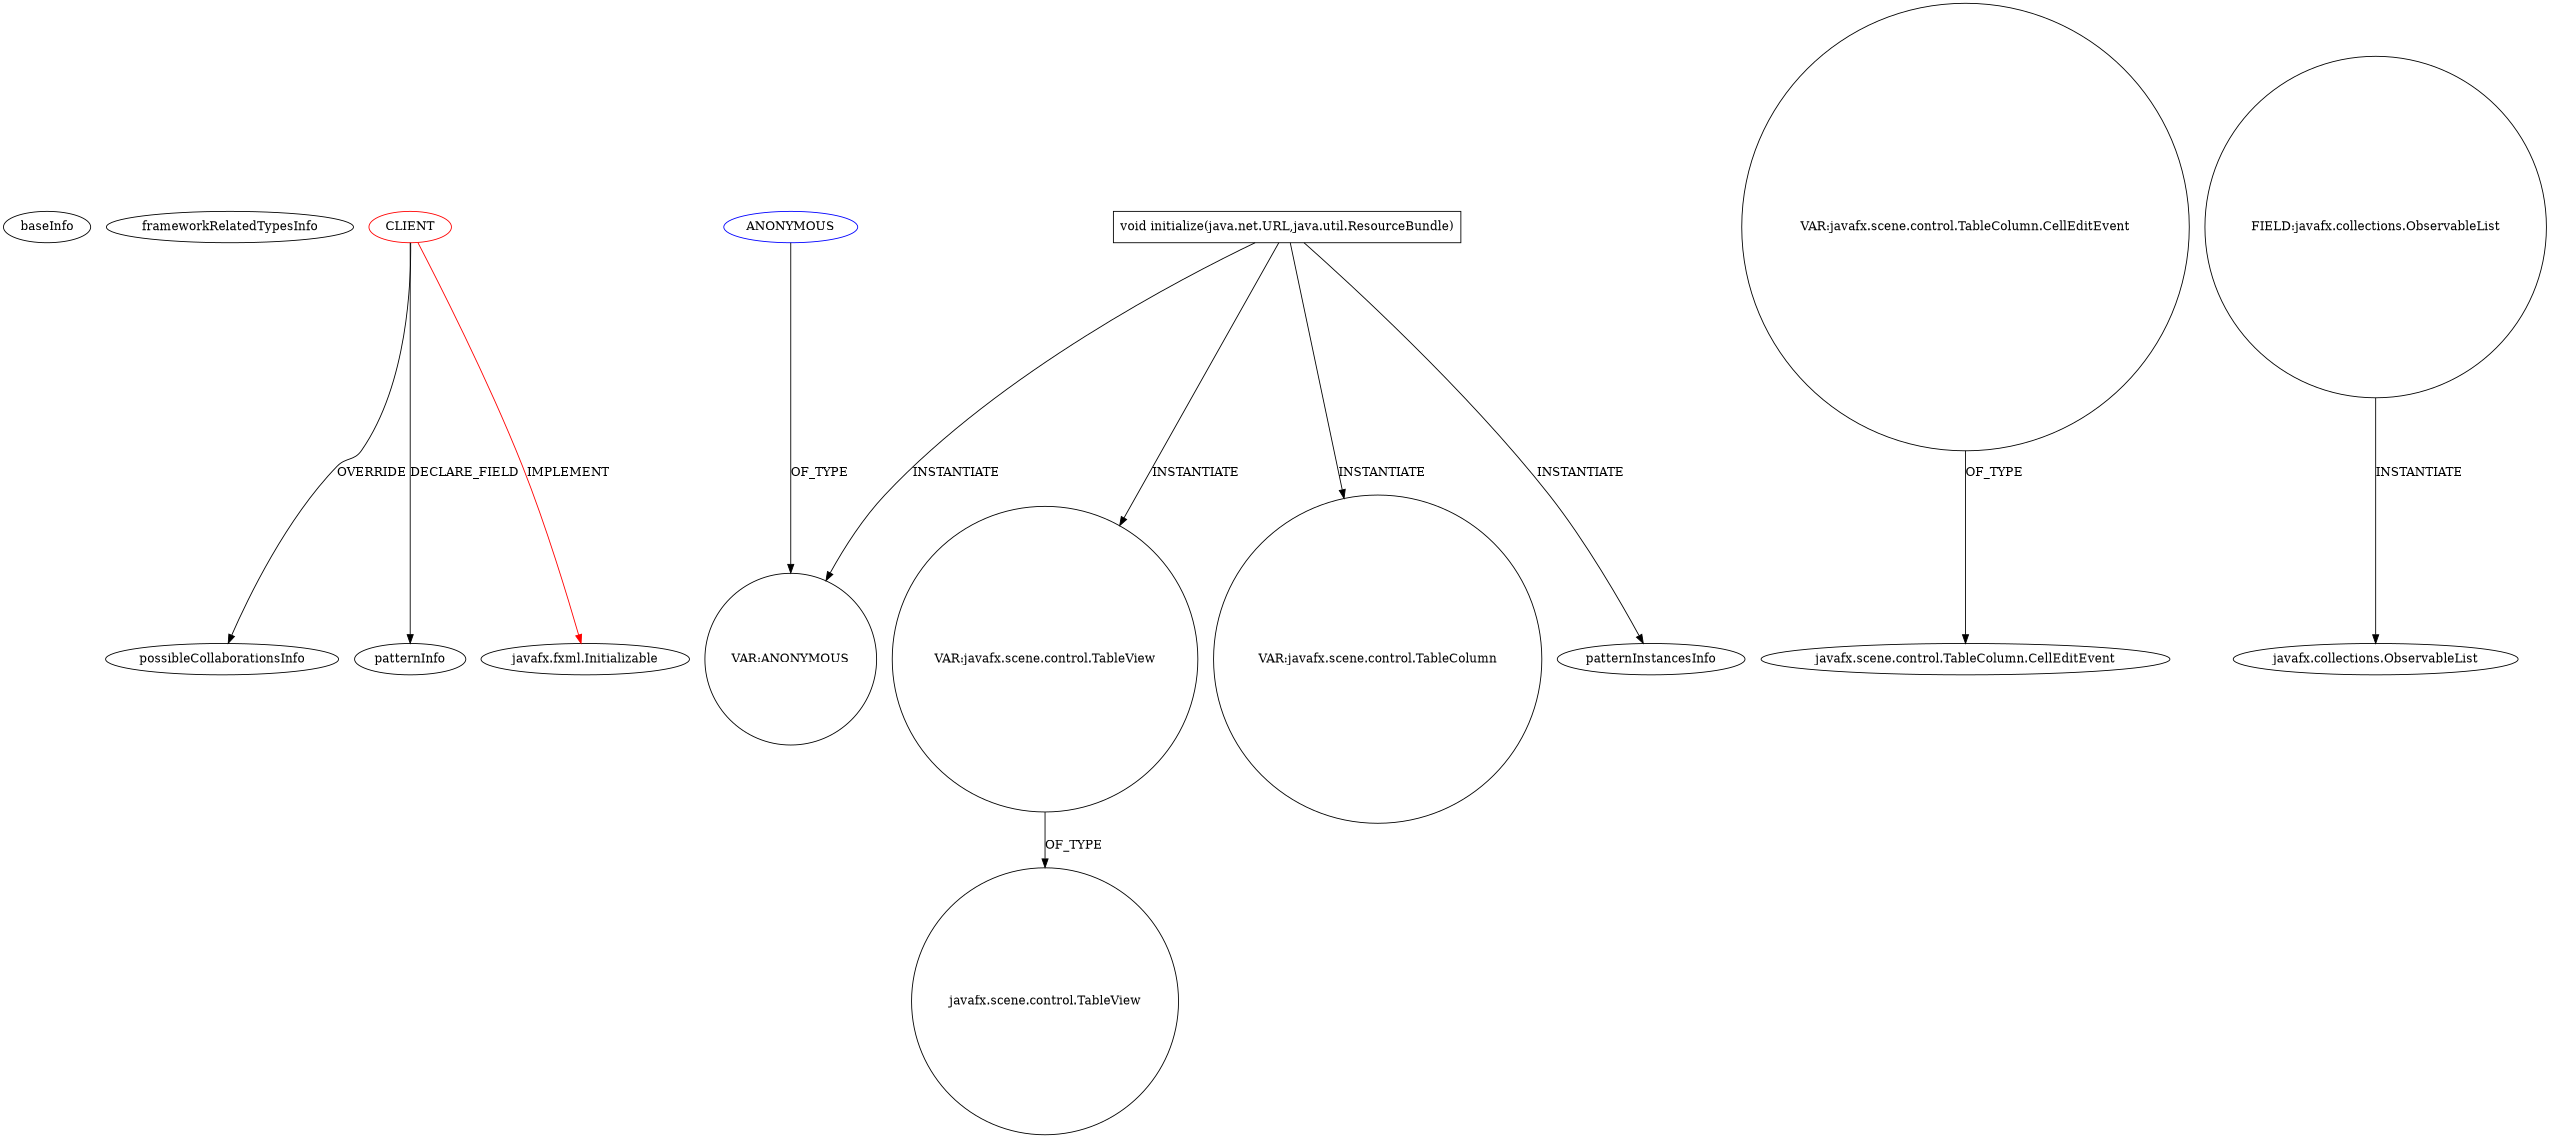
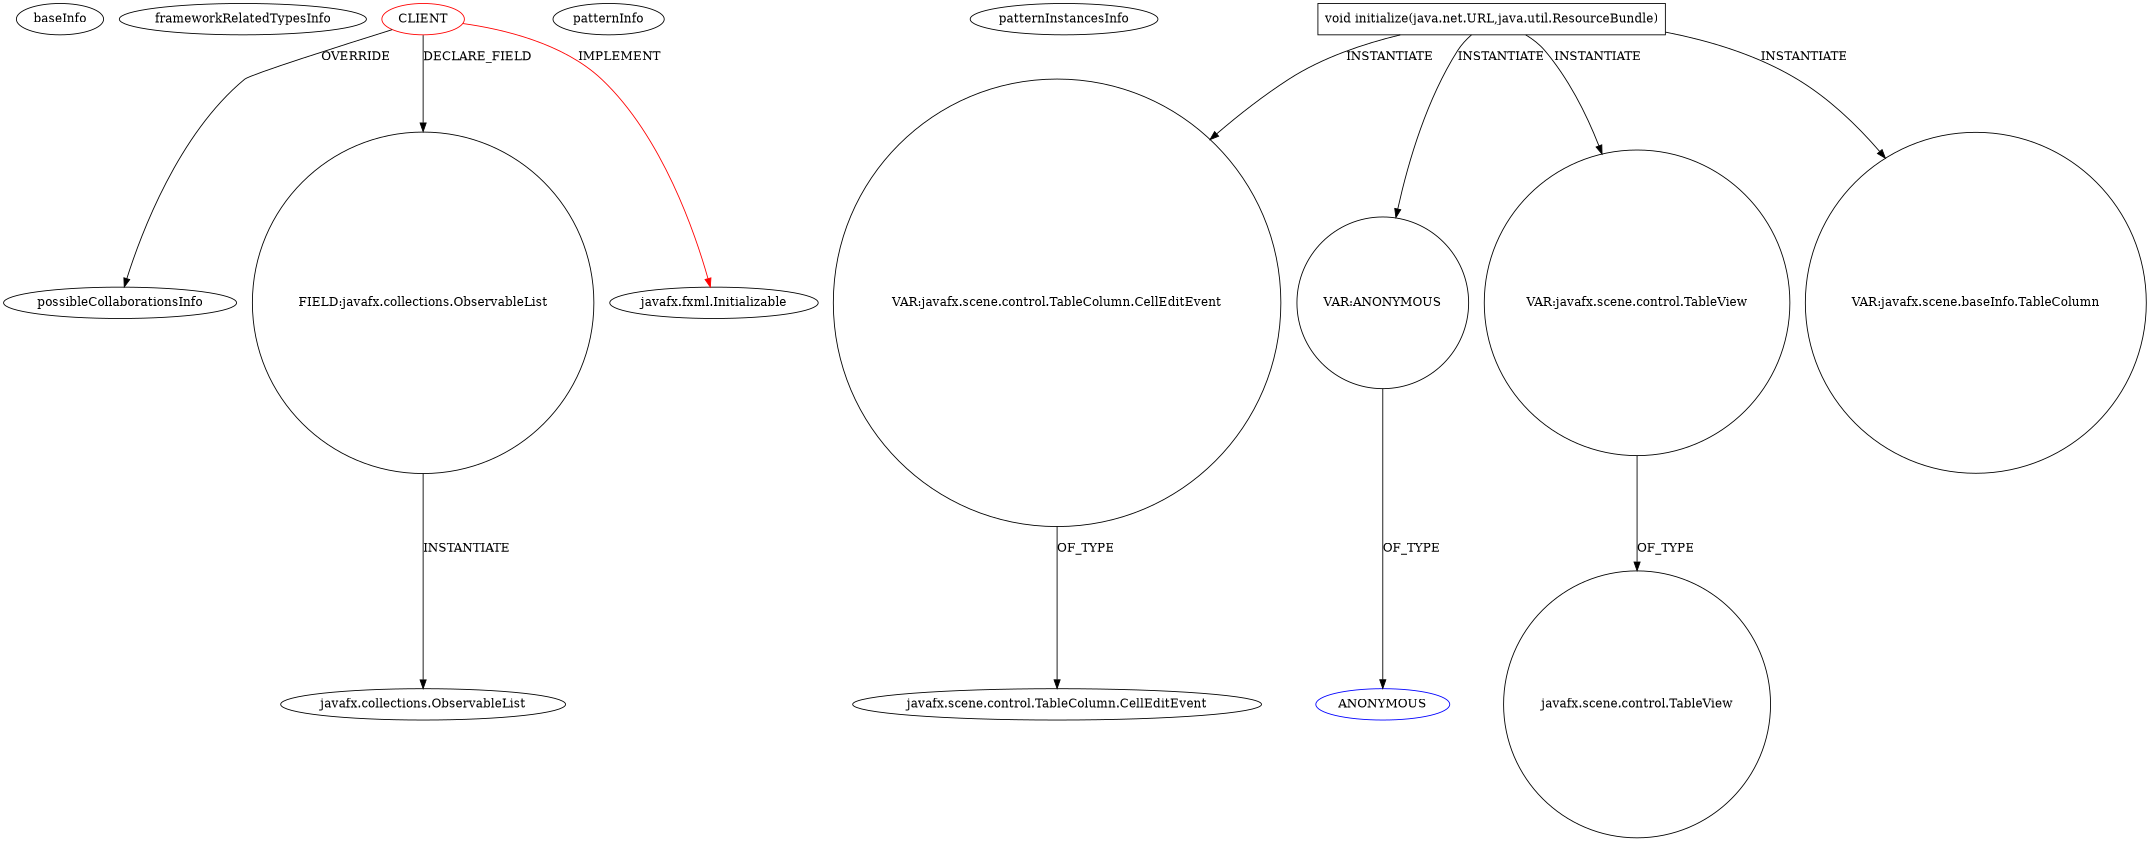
edge "ANONYMOUS" -> "VAR:ANONYMOUS": reversed
edge "void initialize(java.net.URL,java.util.ResourceBundle)" -> "patternInstancesInfo": now "void initialize(java.net.URL,java.util.ResourceBundle)" -> "VAR:javafx.scene.control.TableColumn.CellEditEvent"
edge "CLIENT" -> "patternInfo": now "CLIENT" -> "FIELD:javafx.collections.ObservableList"
node "VAR:javafx.scene.control.TableColumn": label "VAR:javafx.scene.control.TableColumn" -> "VAR:javafx.scene.baseInfo.TableColumn"
